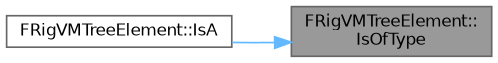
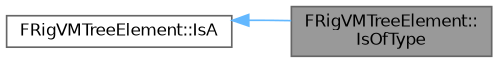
edge "FRigVMTreeElement::IsA" -> "FRigVMTreeElement:: IsOfType": reversed
